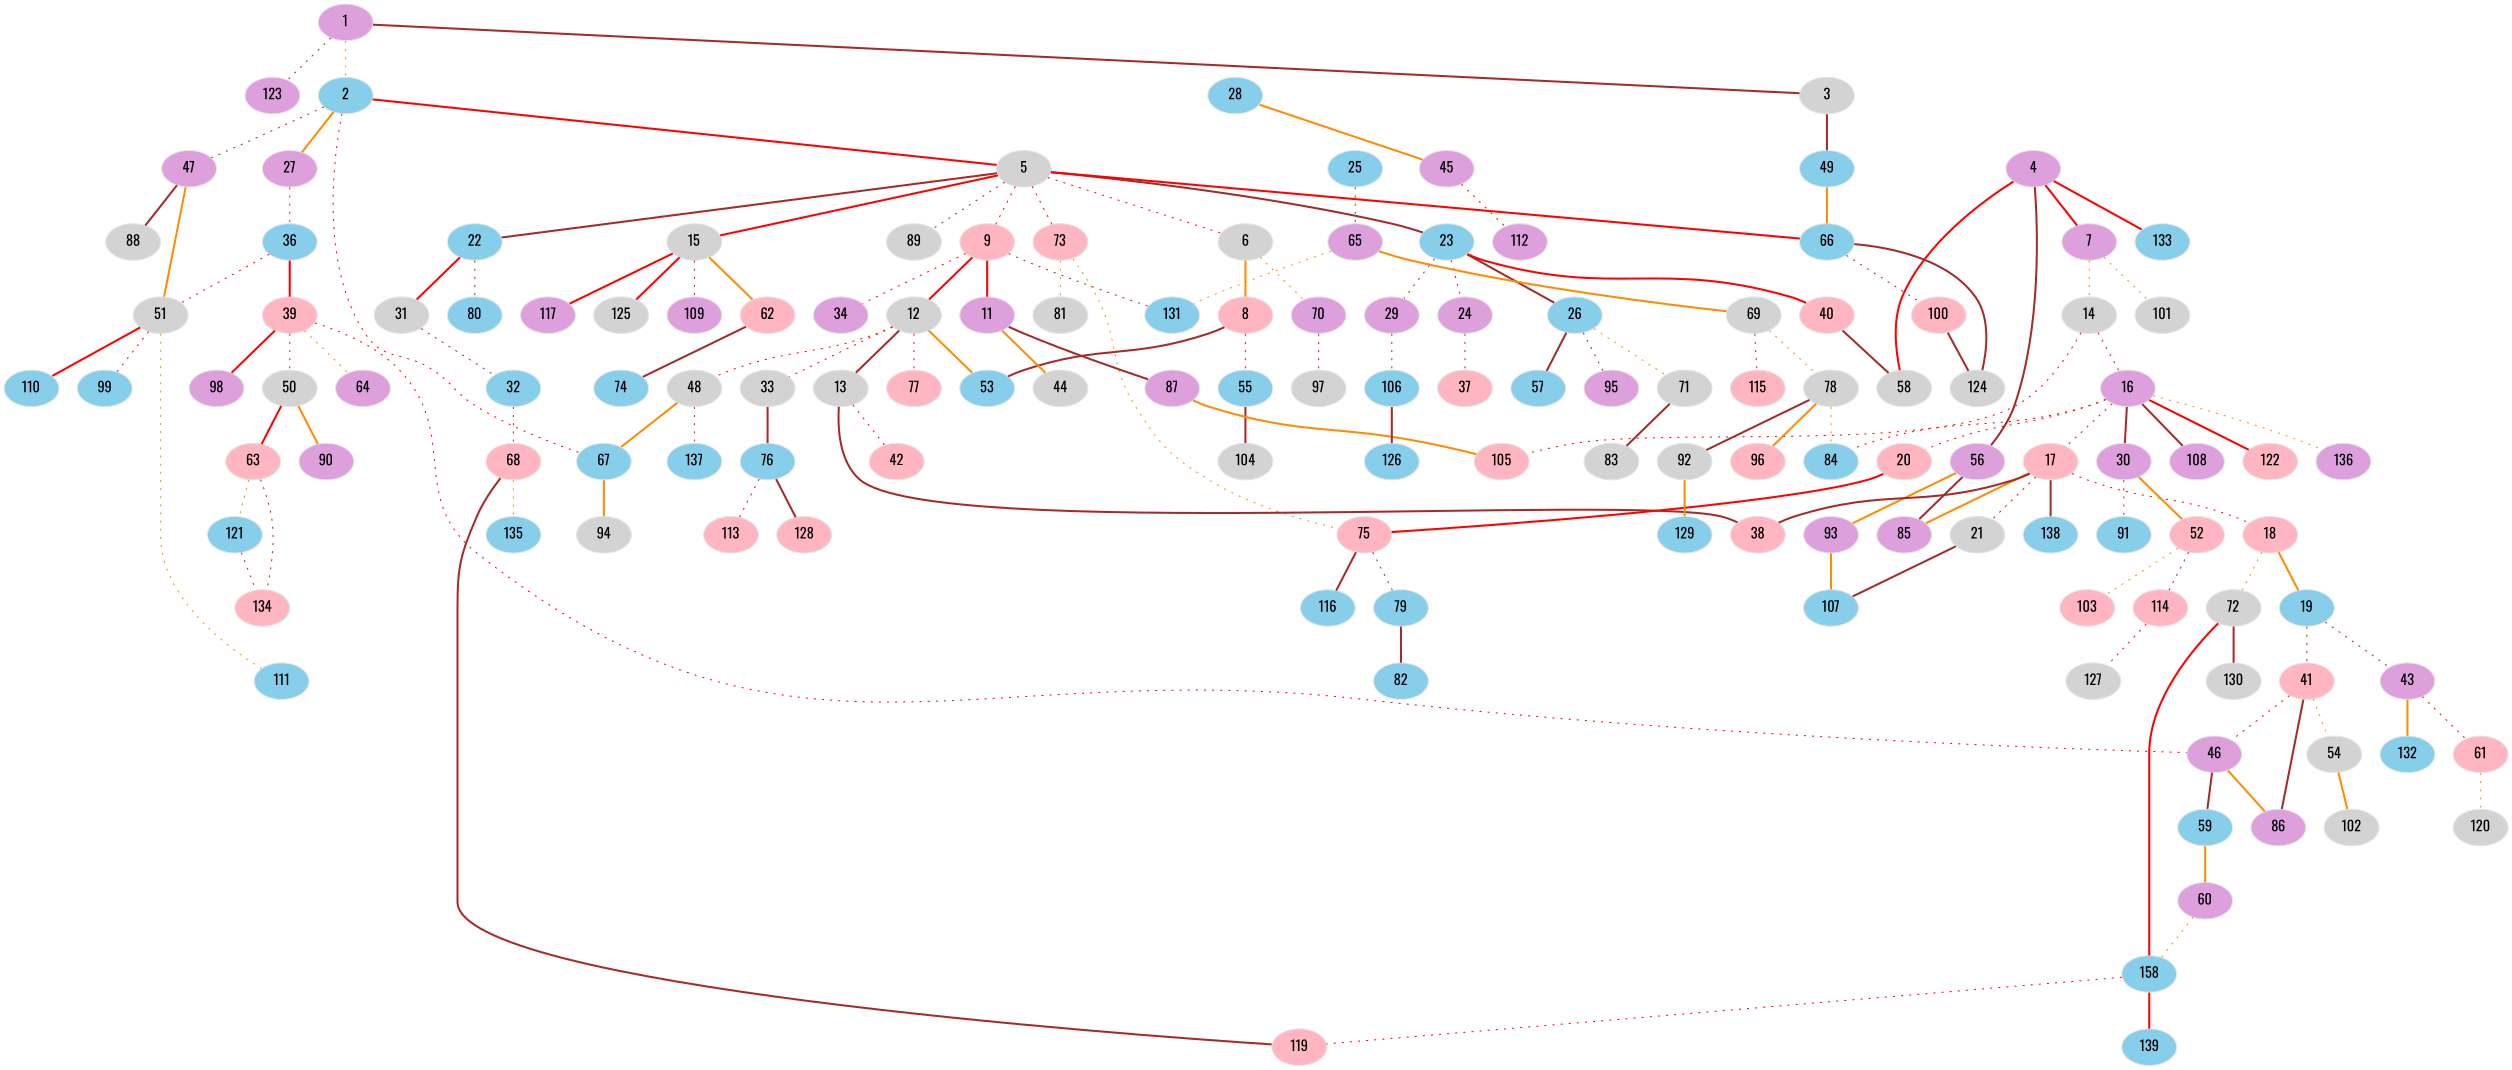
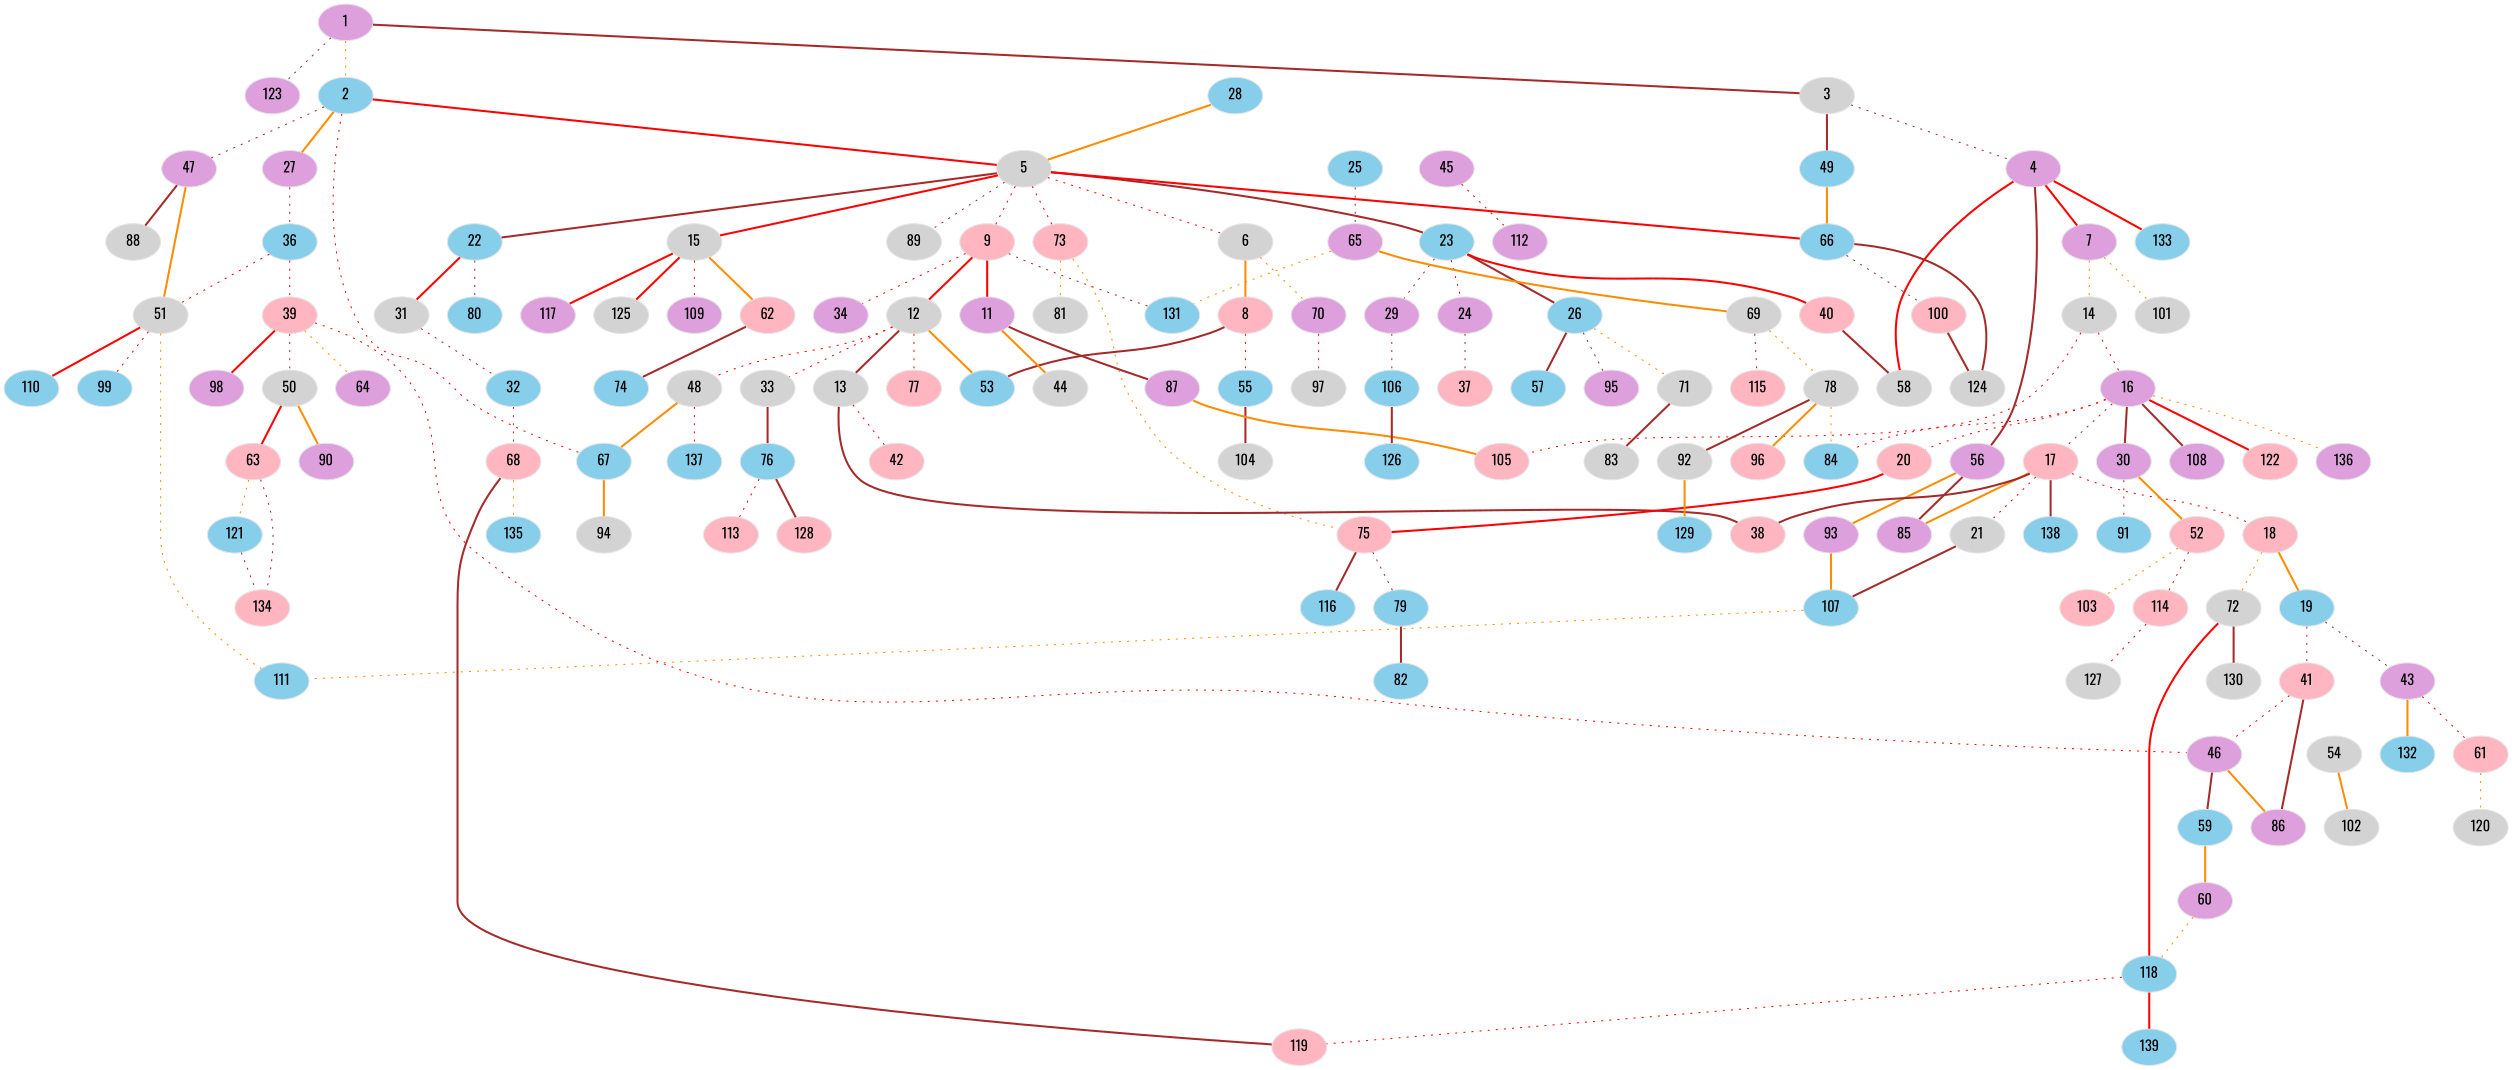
edge "28" -- "45": now "28" -- "5"
edge "3" -- "4": added
edge "36" -- "39": style bold -> dotted
edge "107" -- "111": added
edge "41" -- "54": removed
node "158": label "158" -> "118"
